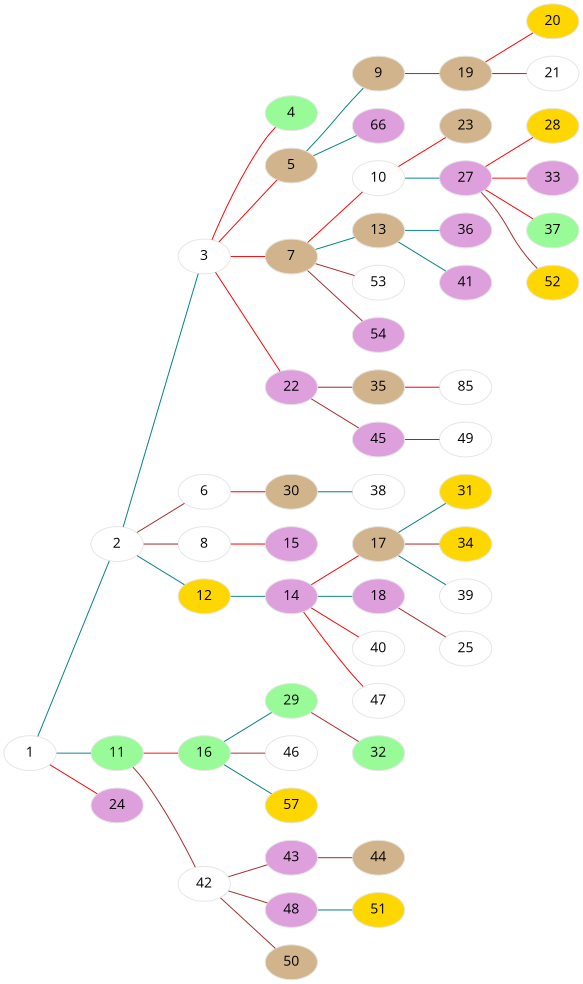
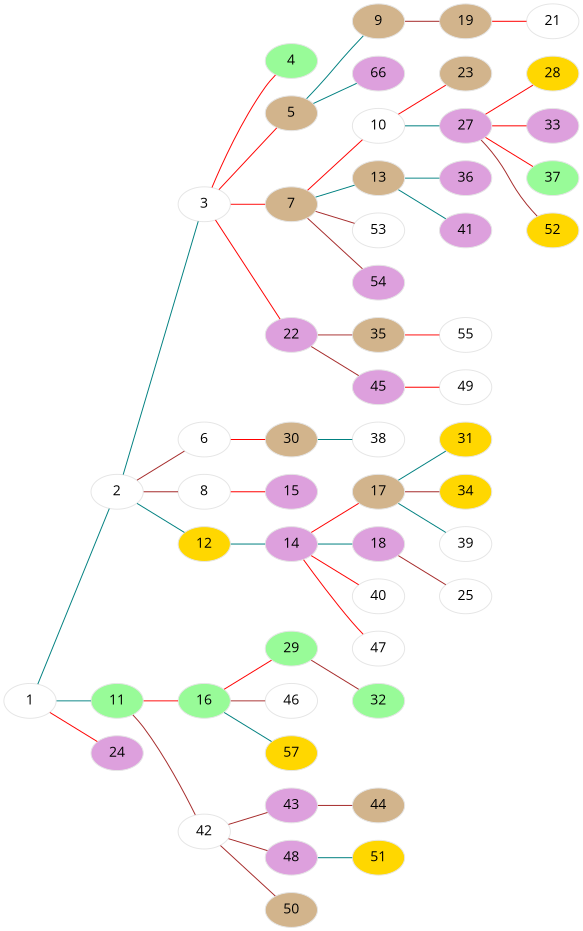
node "20": removed
node "85": label "85" -> "55"
edge "29" -- "16": color teal -> red
